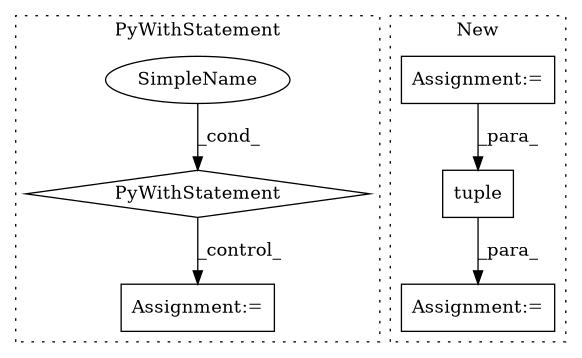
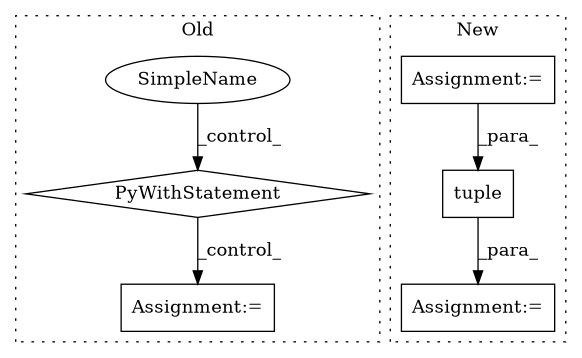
cluster "PyWithStatement": label "PyWithStatement" -> "Old"
edge "SimpleName" -> "PyWithStatement": label "_cond_" -> "_control_"
